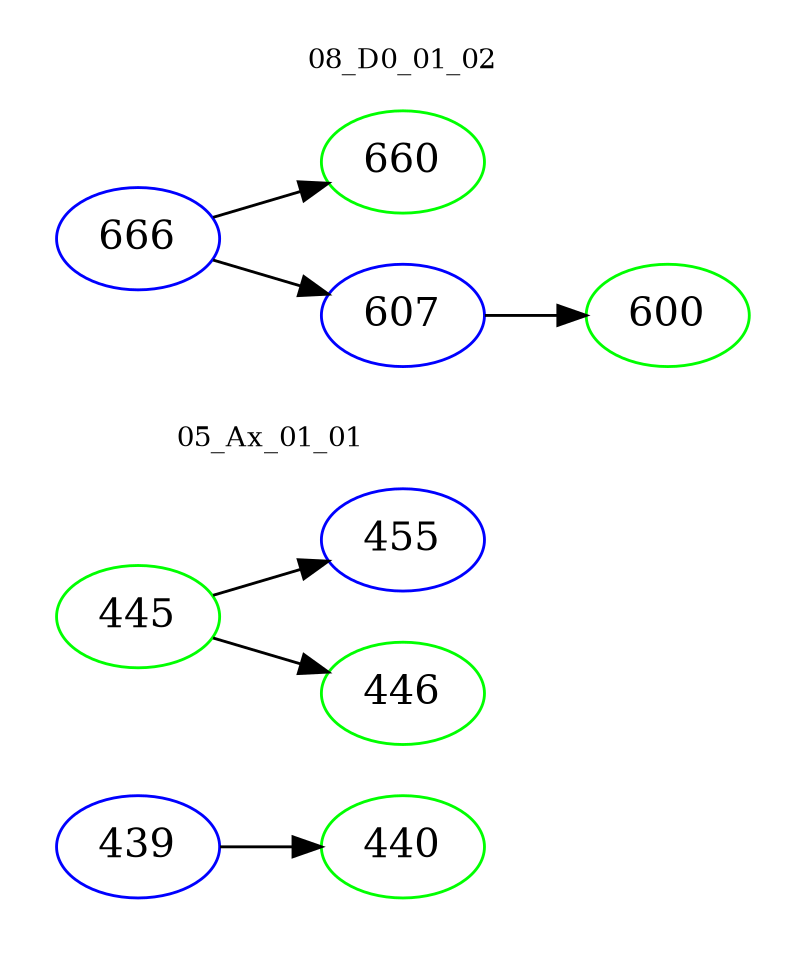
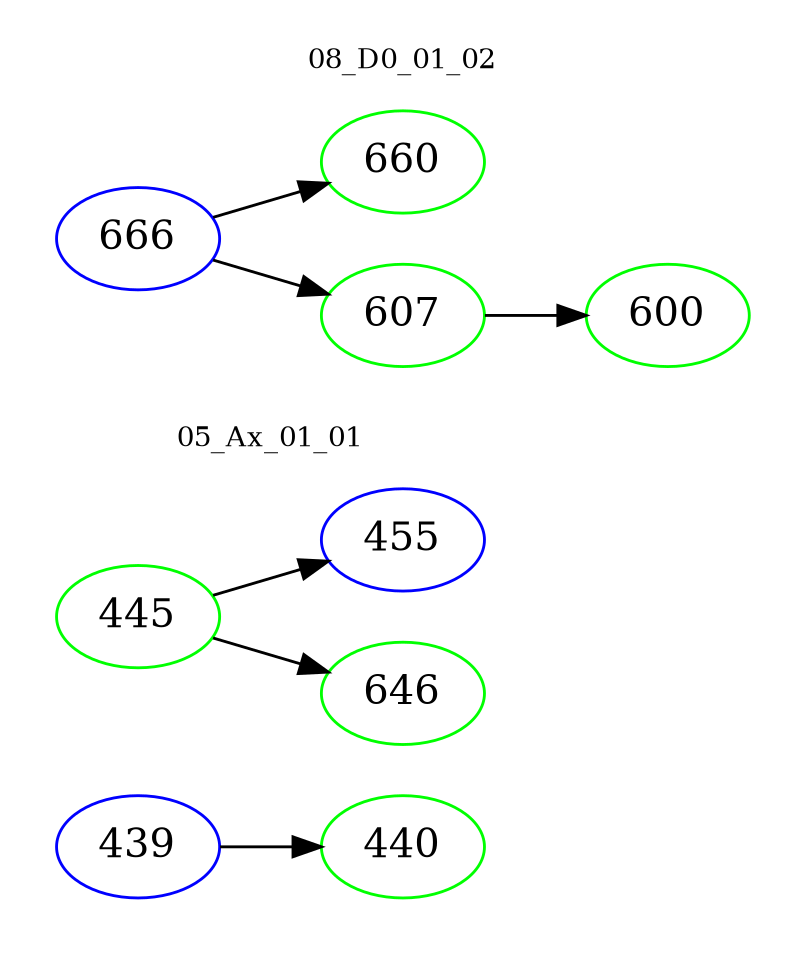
node "607": color blue -> green
node "446": label "446" -> "646"
